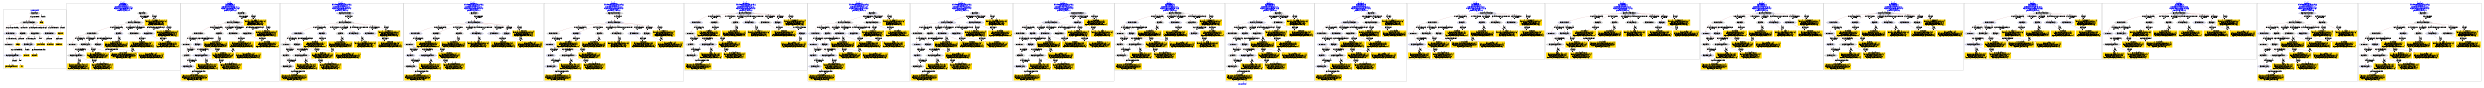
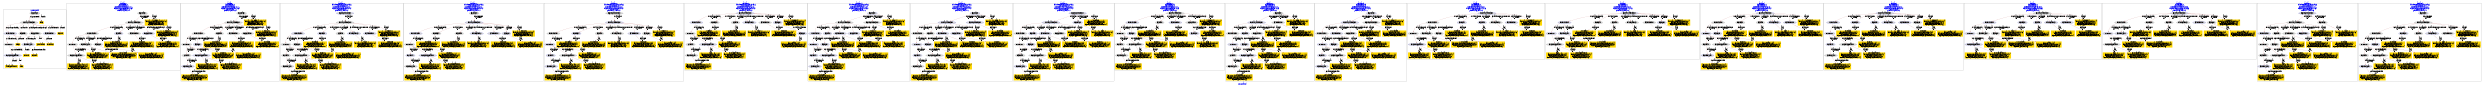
node "Dimensions": removed
node "person_appellation_uri": label "person_appellation_uri" -> "label_appellation_uri"
node "the": label "the" -> "name"
